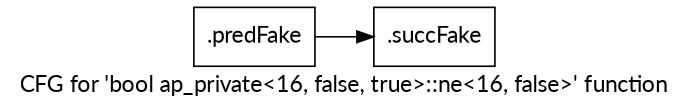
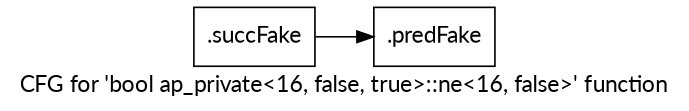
edge ".predFake" -> ".succFake": reversed
